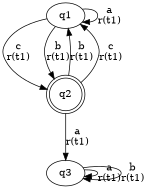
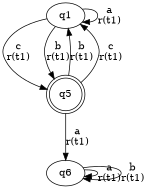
node "q2": label "q2" -> "q5"
node "q3": label "q3" -> "q6"
